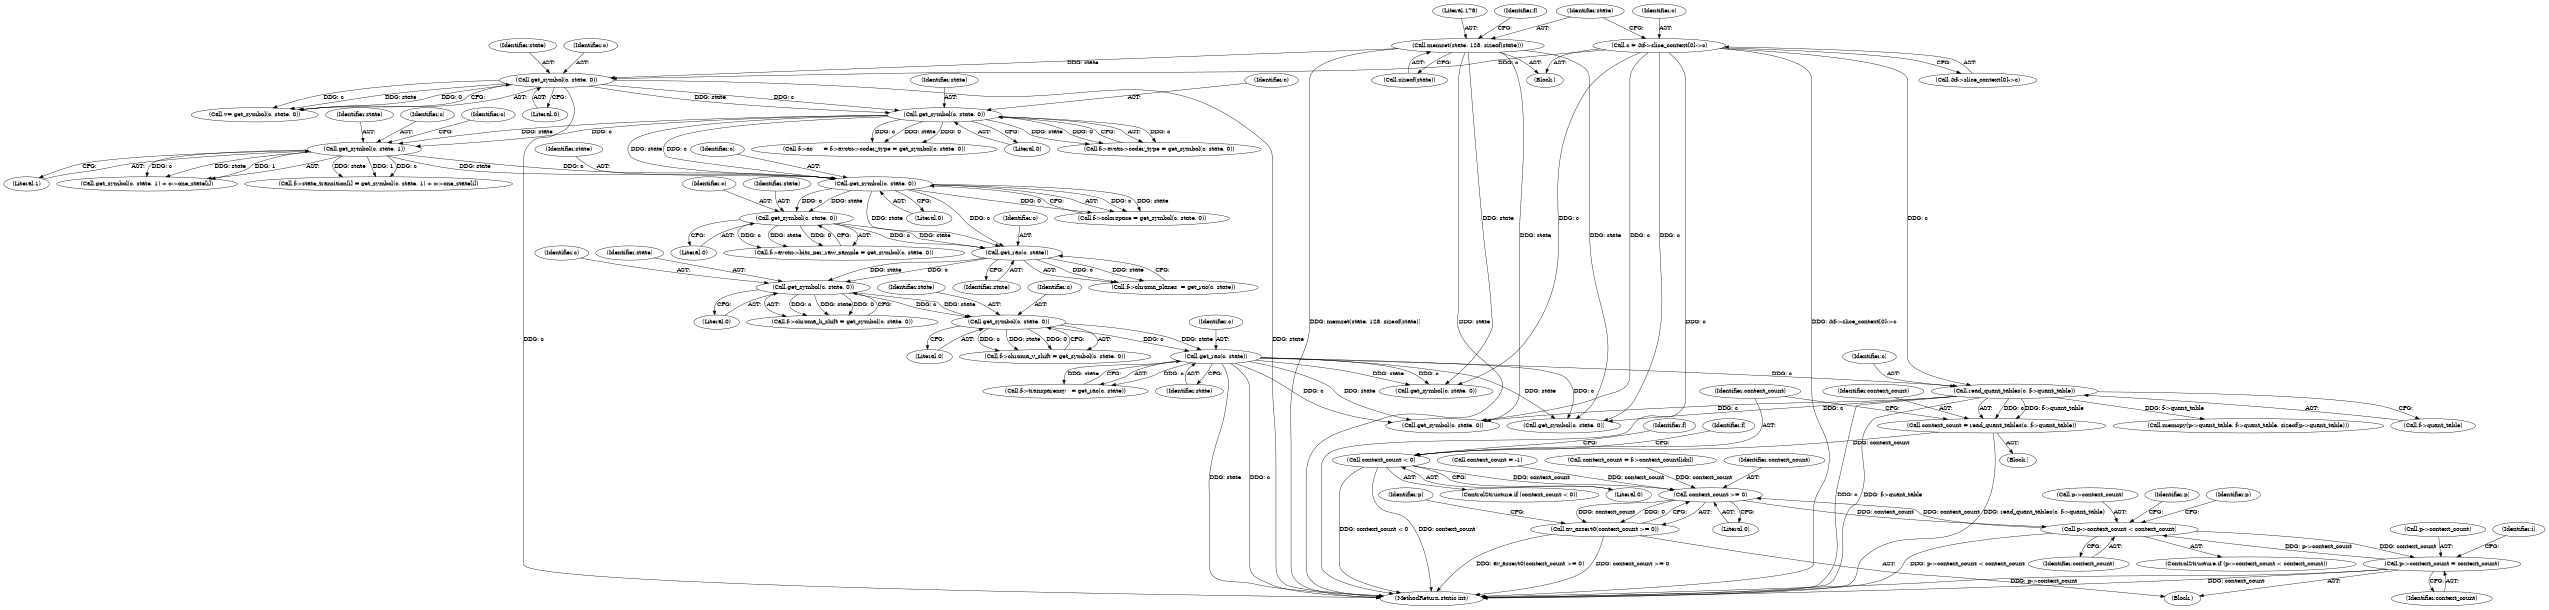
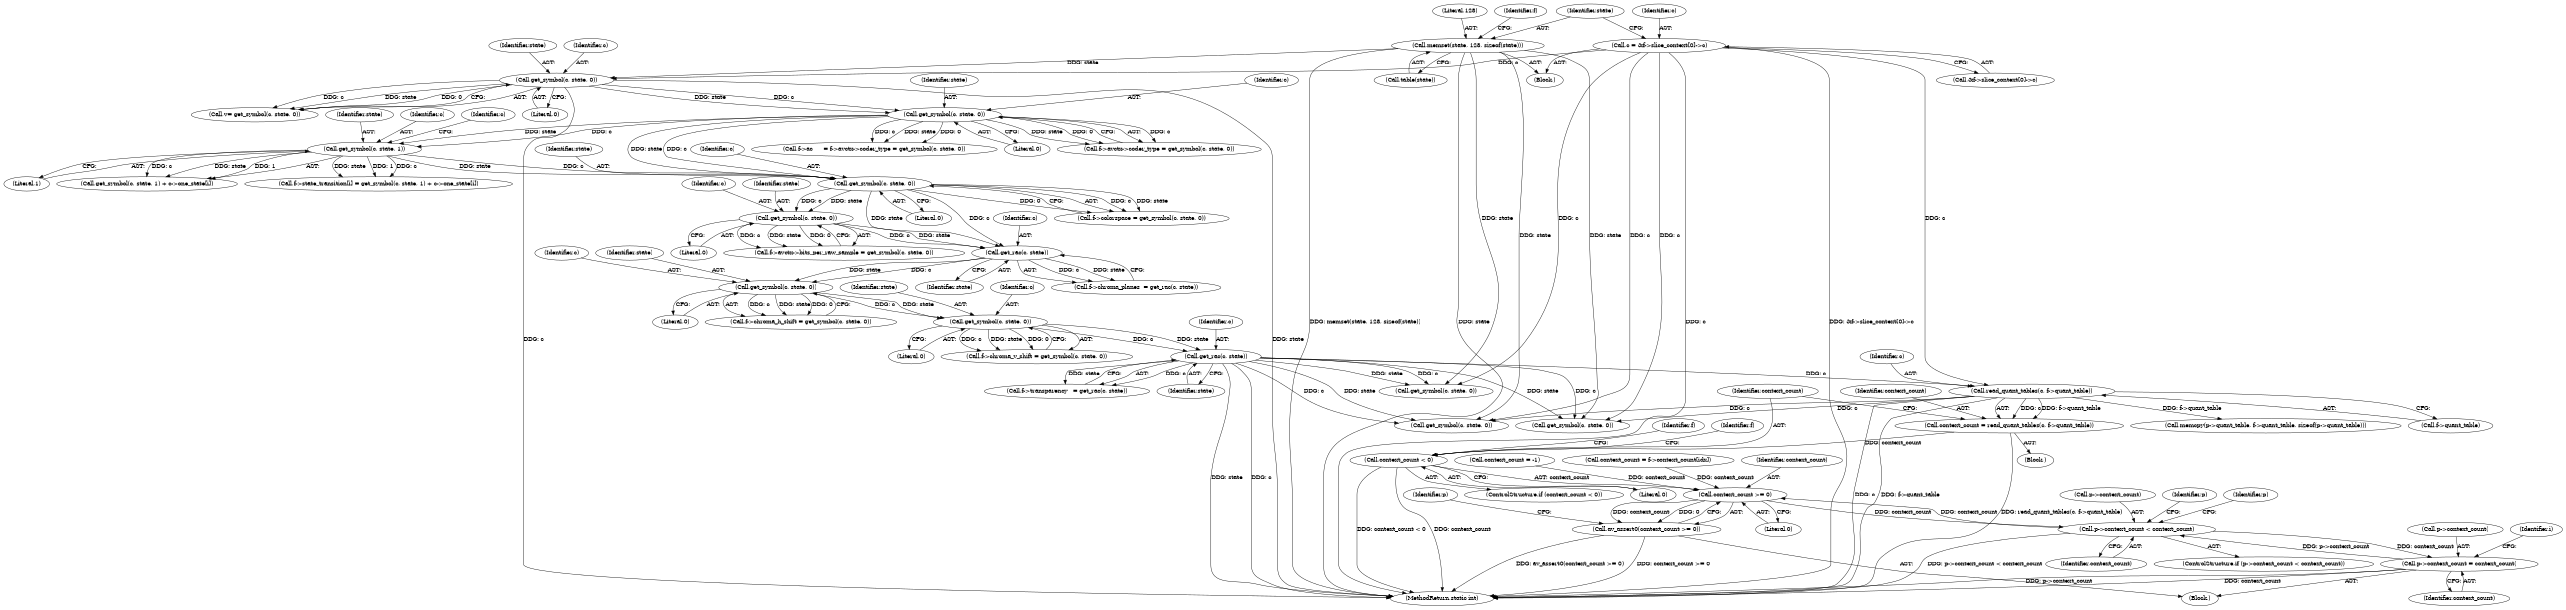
node "(Literal,178)": label "(Literal,178)" -> "(Literal,128)"
node "(Call,sizeof(state))": label "(Call,sizeof(state))" -> "(Call,table(state))"
edge "(Call,context_count < 0)" -> "(Call,context_count >= 0)": label "DDG: context_count" -> "AST: context_count"
